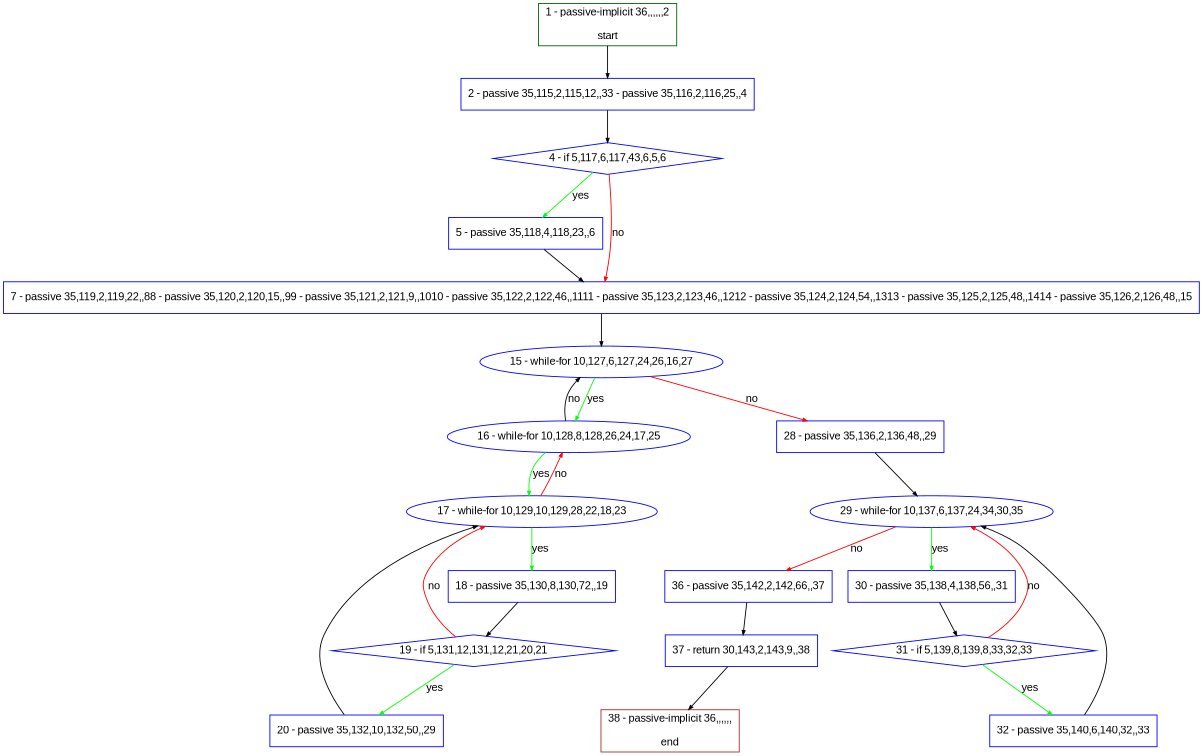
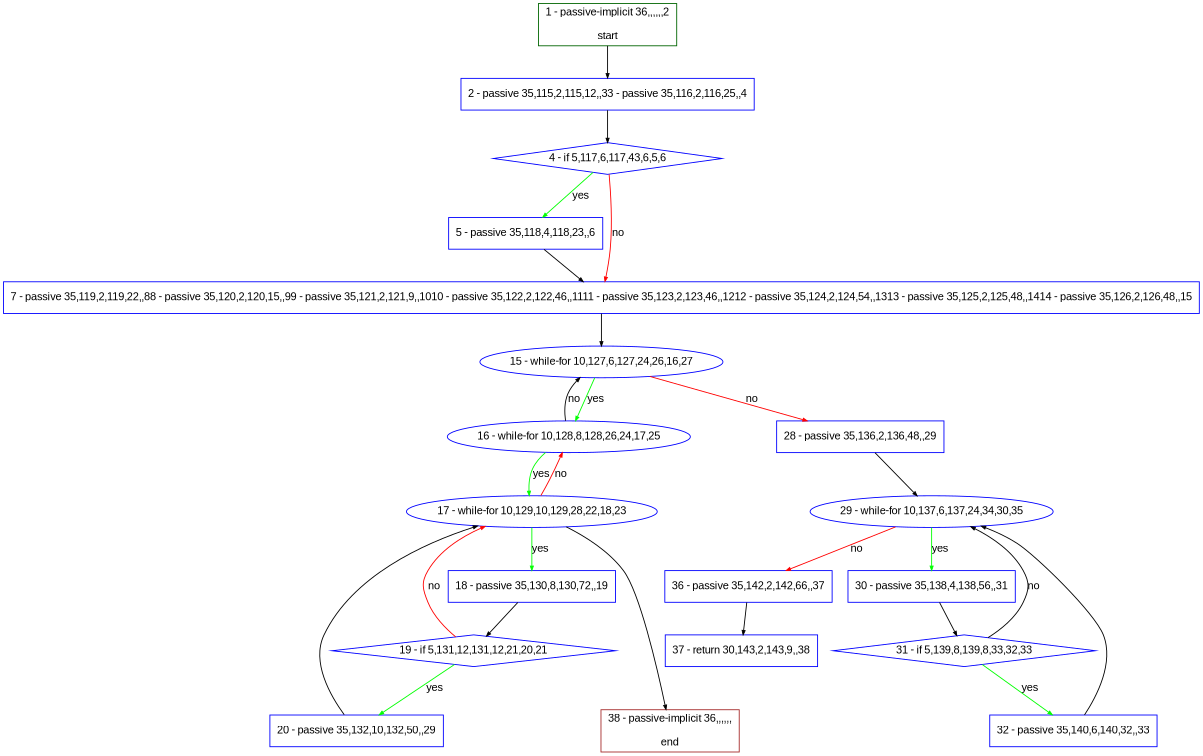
edge "31 - if 5,139,8,139,8,33,32,33" -> "29 - while-for 10,137,6,137,24,34,30,35": color #ff0000 -> #000000
edge "37 - return 30,143,2,143,9,,38" -> "38 - passive-implicit 36,,,,,, end": now "17 - while-for 10,129,10,129,28,22,18,23" -> "38 - passive-implicit 36,,,,,, end"
